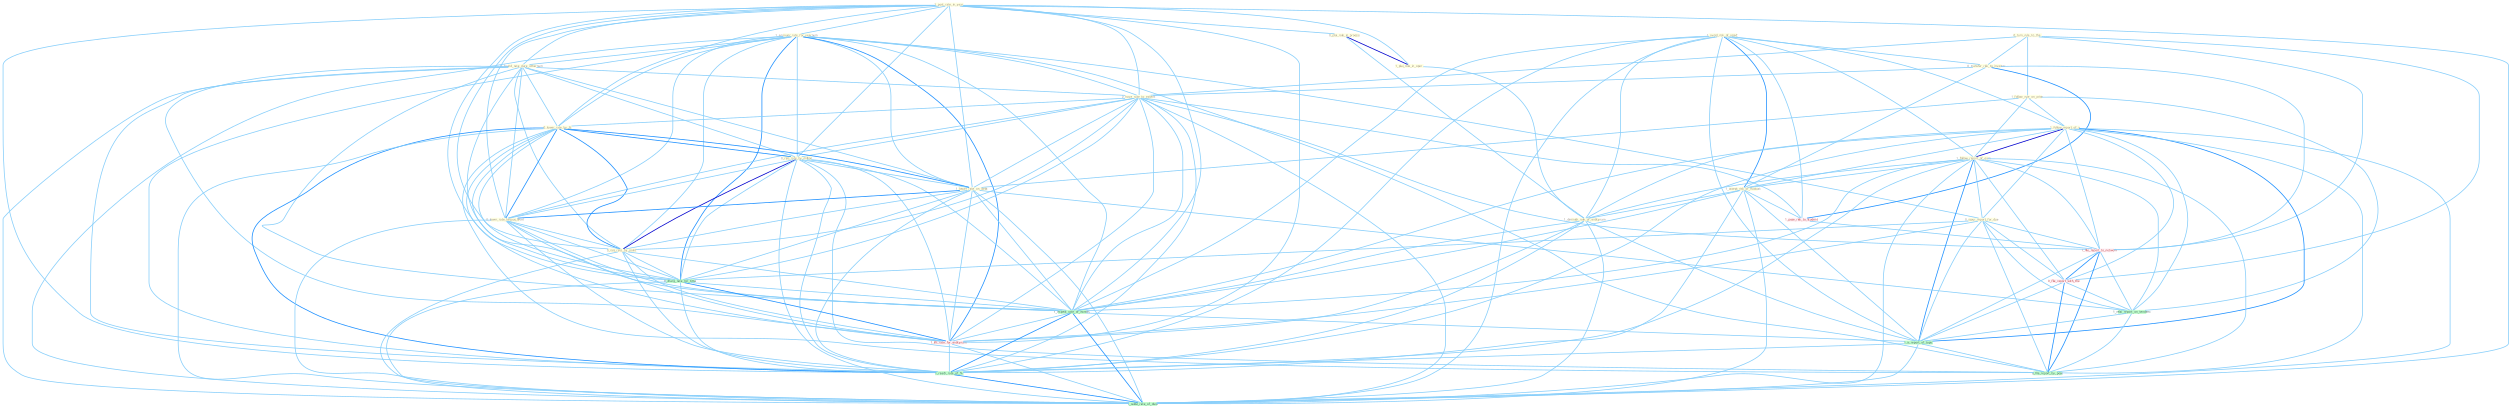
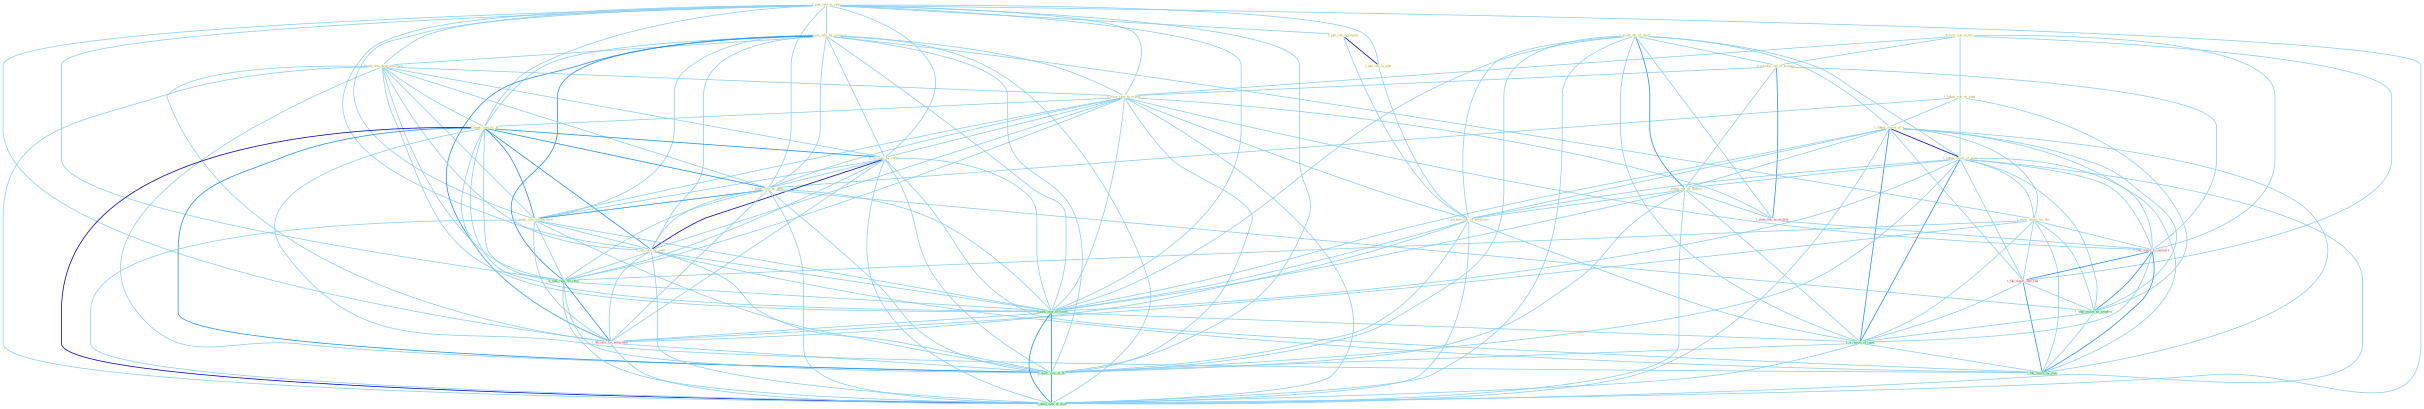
edge "1_announc_rate_for_yearnum" -- "0_file_report_by_pose": now "0_rais_rate_by_point" -- "0_file_report_by_pose"
edge "0_have_rate_to_extent" -- "1_lift_rate_for_entitynam": now "0_have_rate_to_extent" -- "1_diminish_role_of_entitynam"
node "0_charg_rate_for_time": label "0_charg_rate_for_time" -> "0_rate_rate_for_time"
edge "1_file_report_to_network" -- "1_relai_report_on_tendenc": color #87cefa -> #1e90ff
edge "1_follow_report_of_a" -- "1_reach_rate_of_%": removed
edge "0_lower_rate_by_%" -- "1_calcul_rate_of_dure": color #87cefa -> #0000cd
